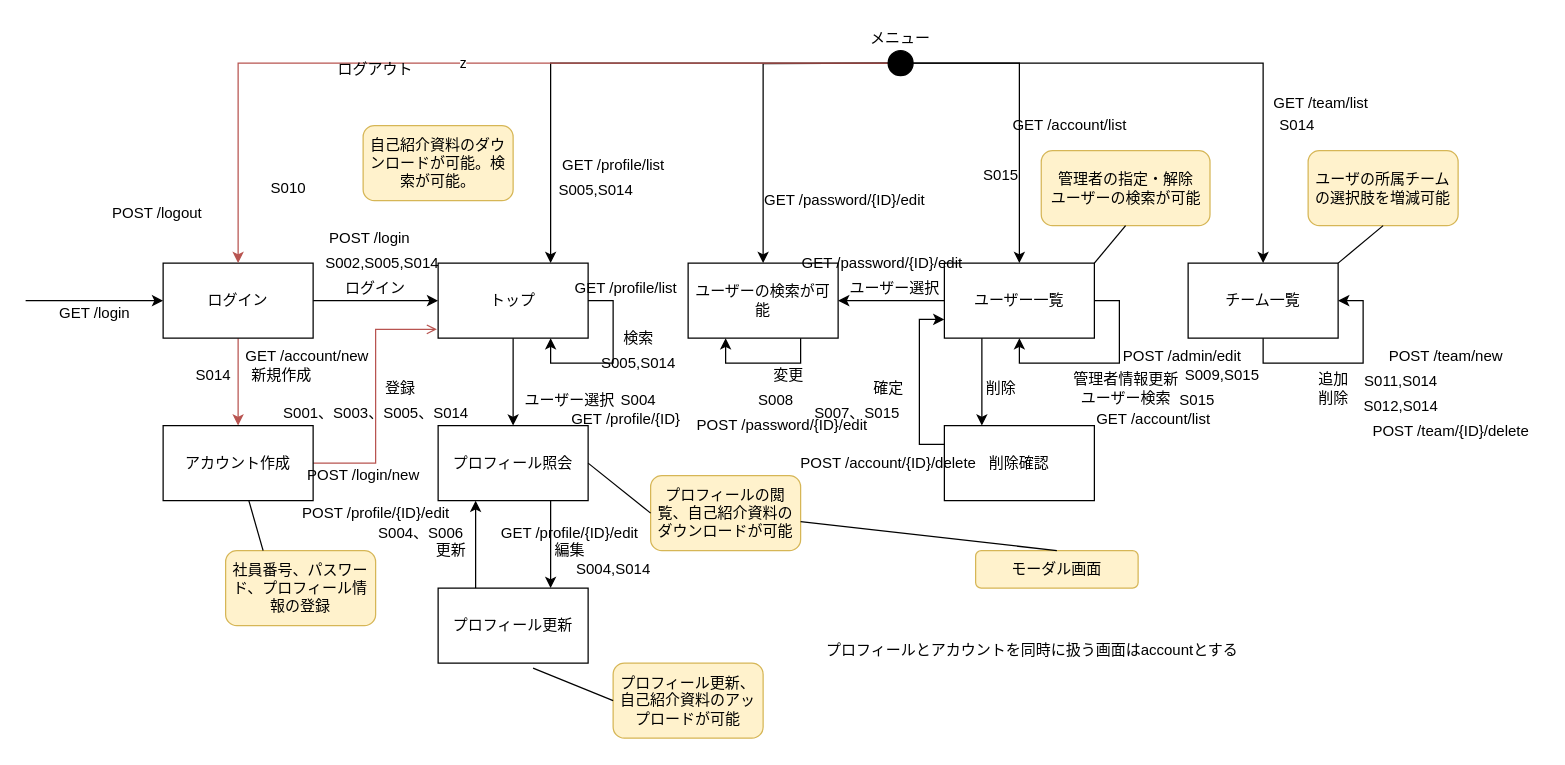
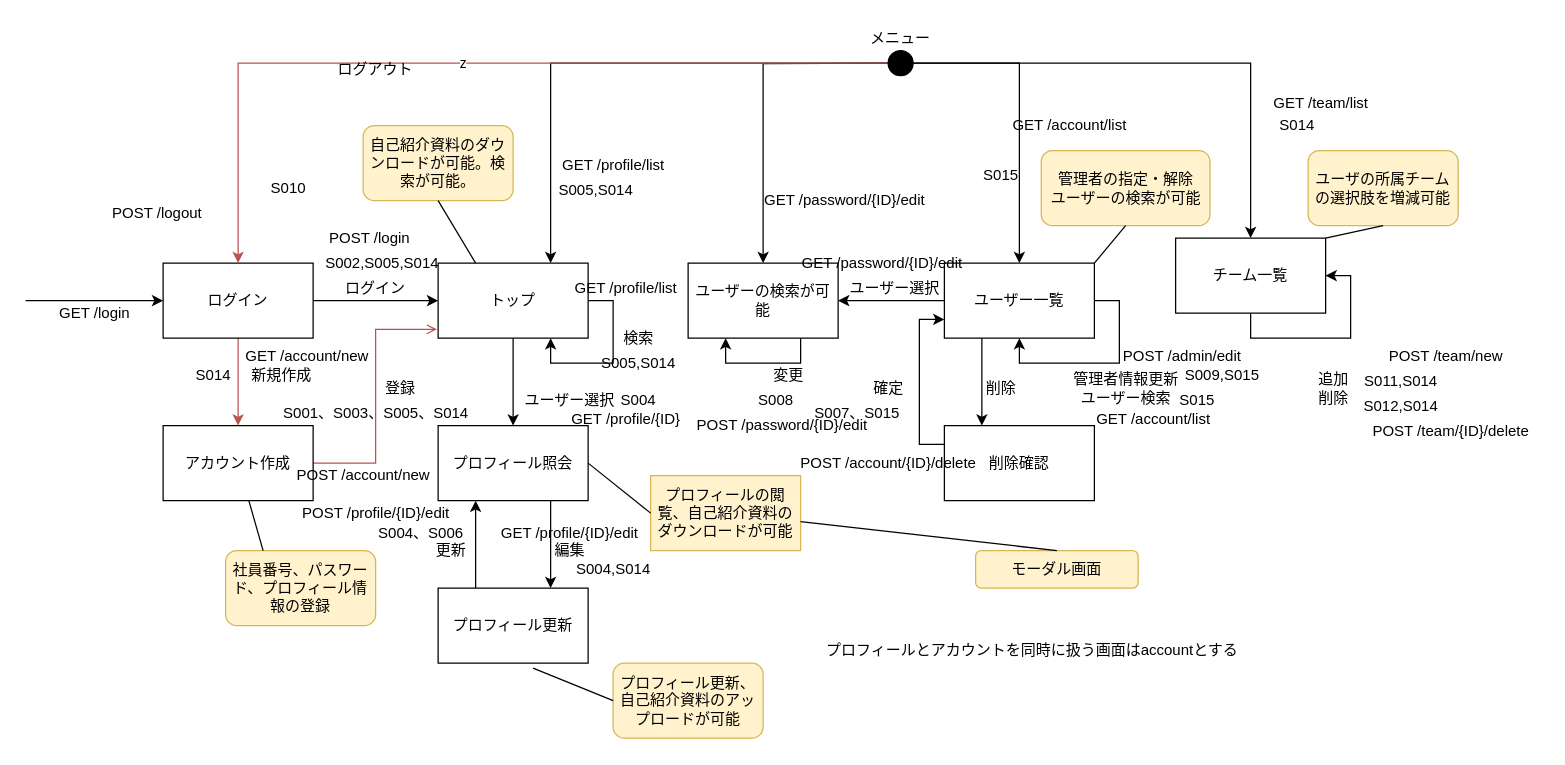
edge "自己紹介資料のダウンロードが可能。検索が可能。" -- "トップ": added
node "チーム一覧": moved (1263, 301) -> (1251, 276)
node "POST /login/new": label "POST /login/new" -> "POST /account/new"
node "プロフィールの閲覧、自己紹介資料のダウンロードが可能": shape rounded rectangle -> rectangle
